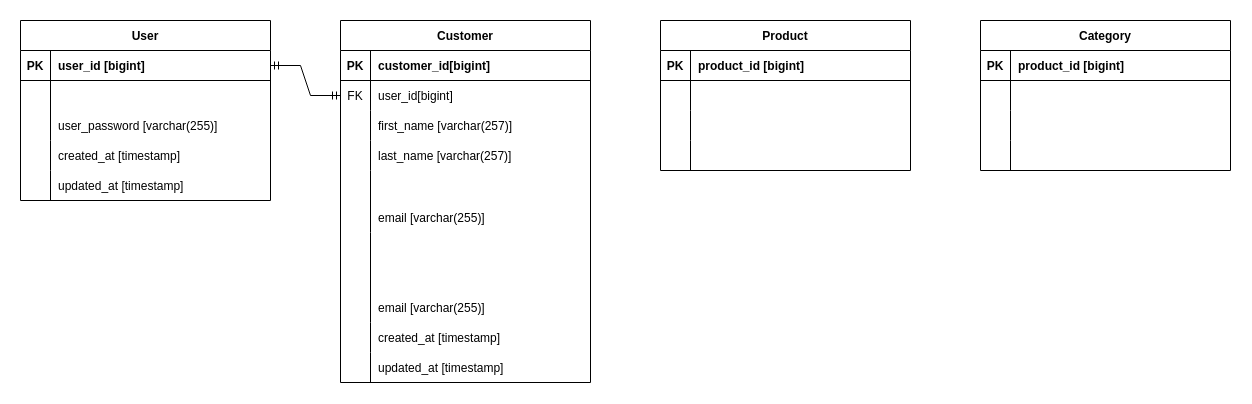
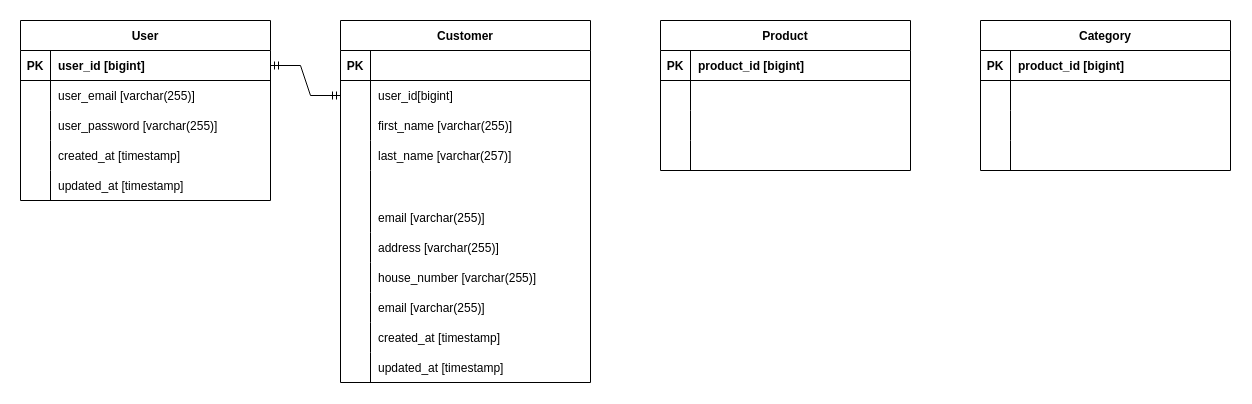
node "customer_id[bigint]": removed
node "user_email [varchar(255)]": added
node "FK": removed
node "first_name [varchar(257)]": label "first_name [varchar(257)]" -> "first_name [varchar(255)]"
node "address [varchar(255)]": added
node "house_number [varchar(255)]": added
